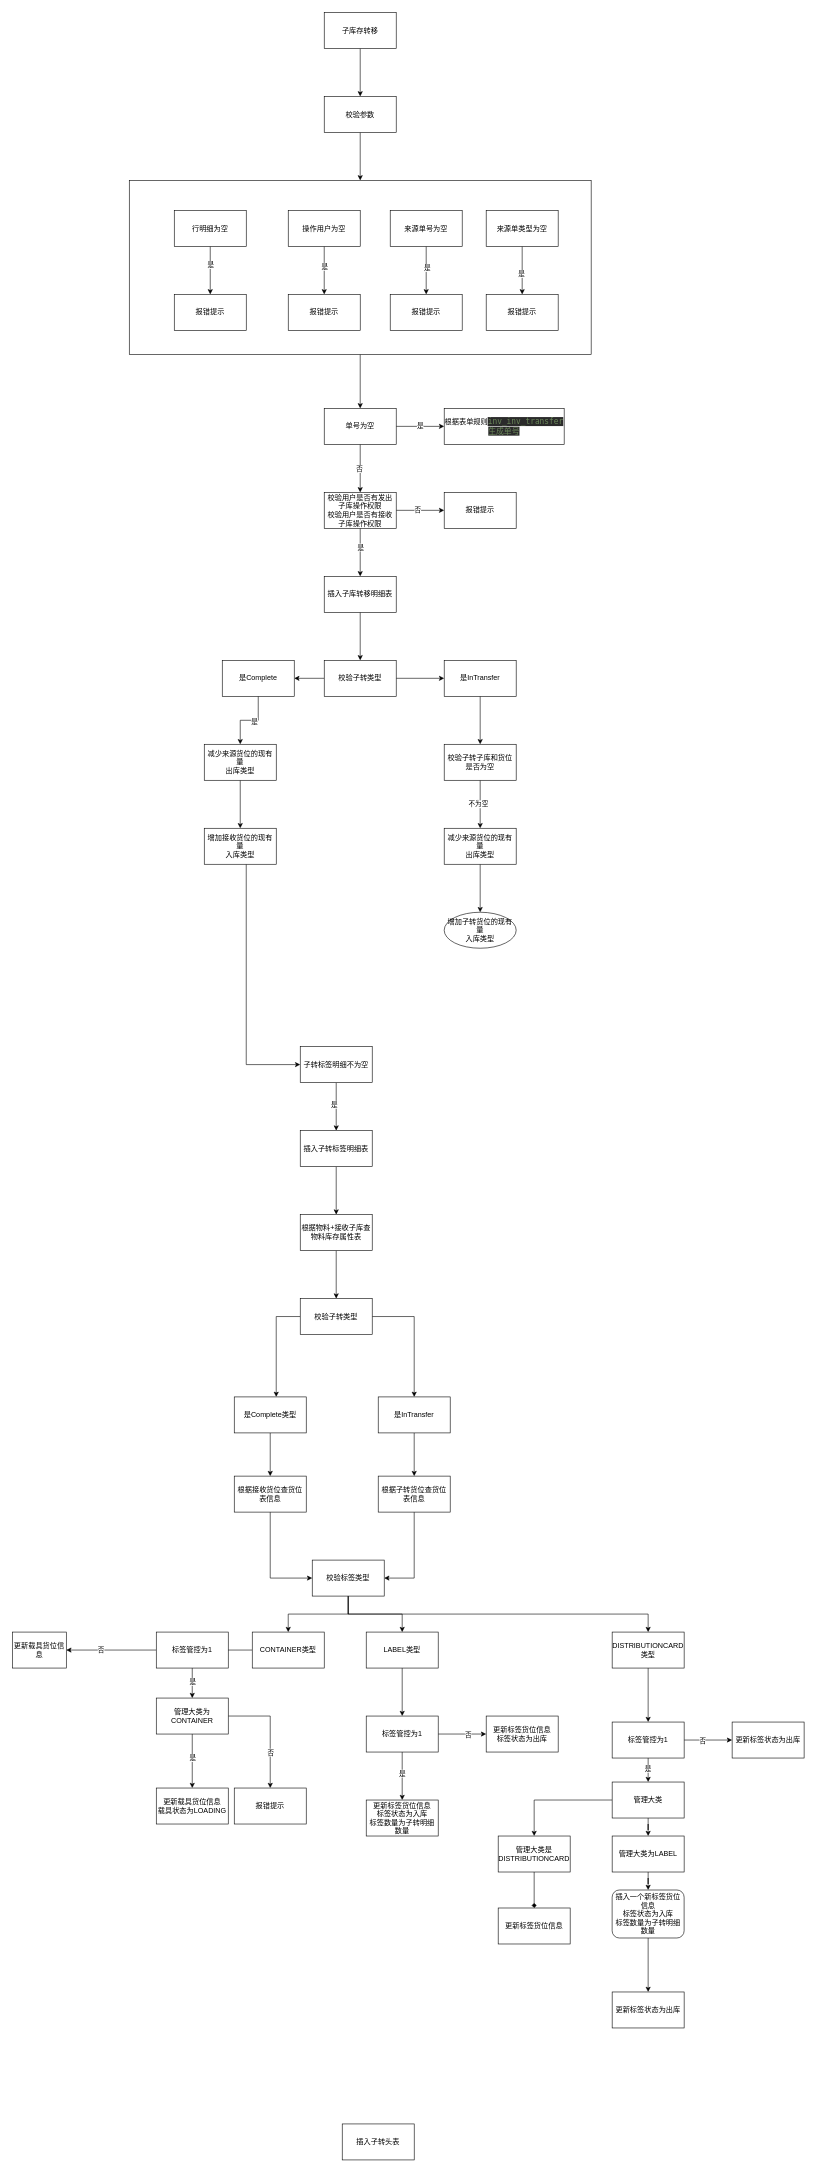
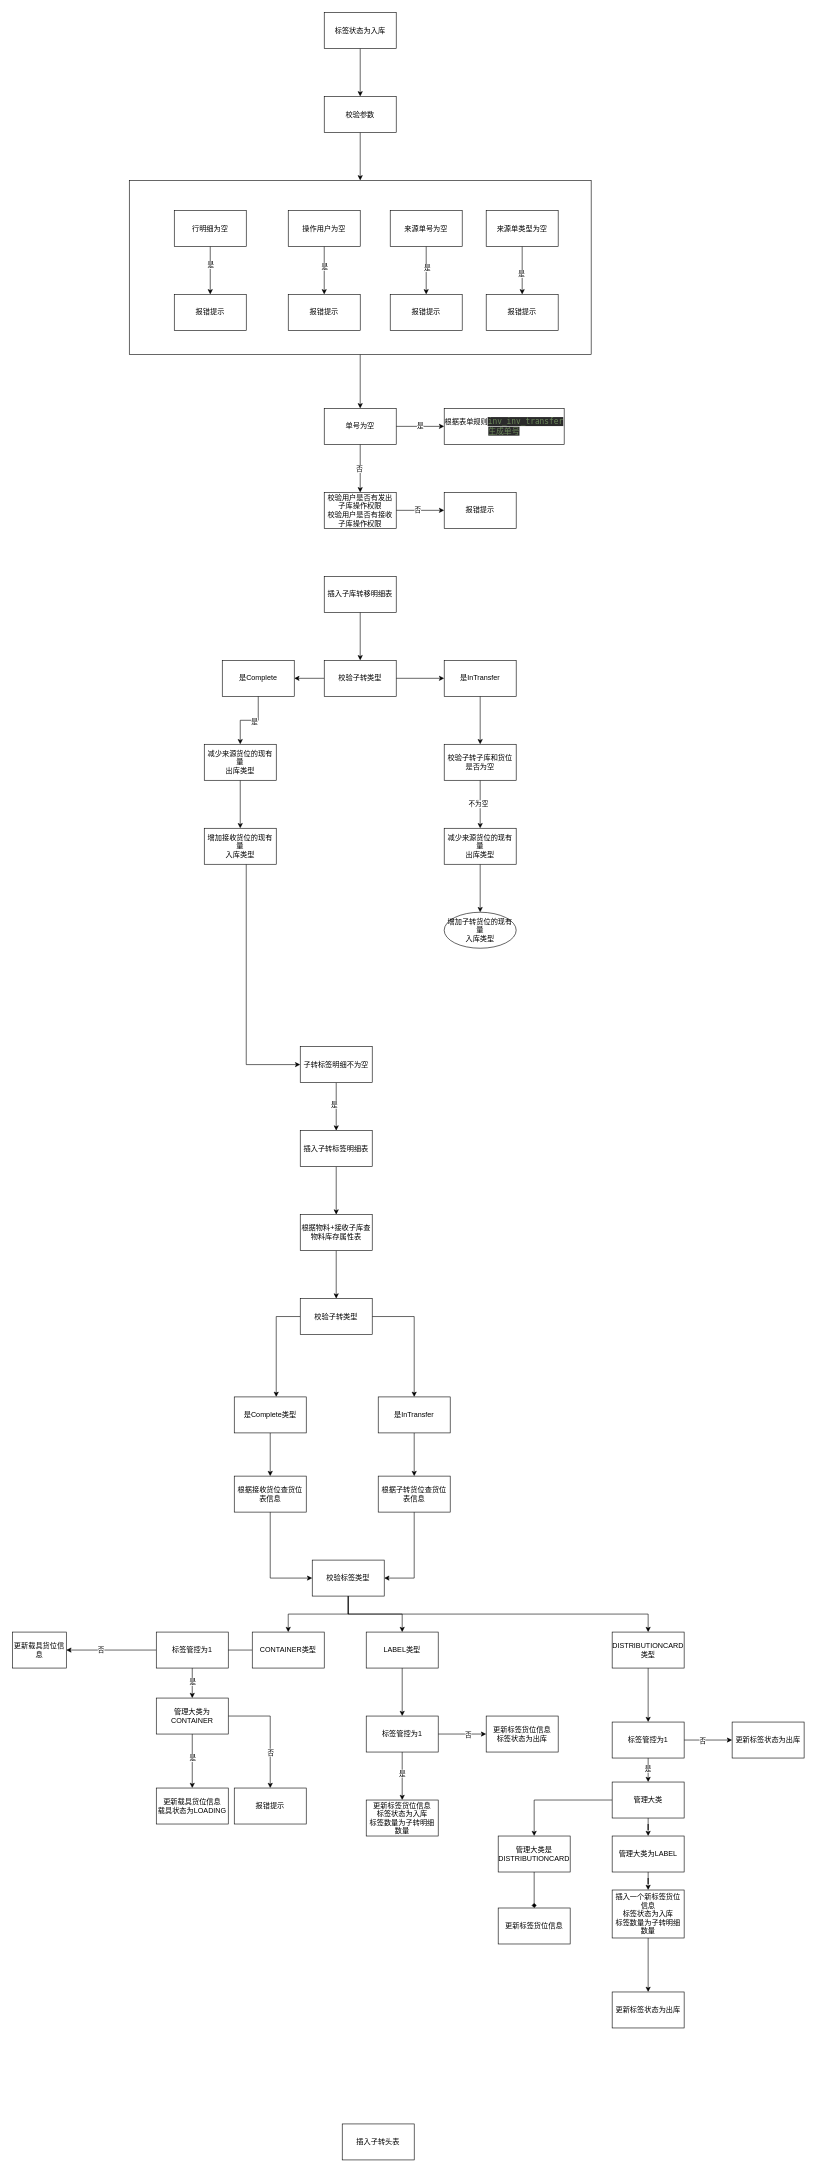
node "子库存转移": label "子库存转移" -> "标签状态为入库"
edge "校验用户是否有发出子库操作权限 校验用户是否有接收子库操作权限" -> "插入子库转移明细表": removed, label "是"
node "插入一个新标签货位信息 标签状态为入库 标签数量为子转明细数量": shape rounded rectangle -> rectangle
